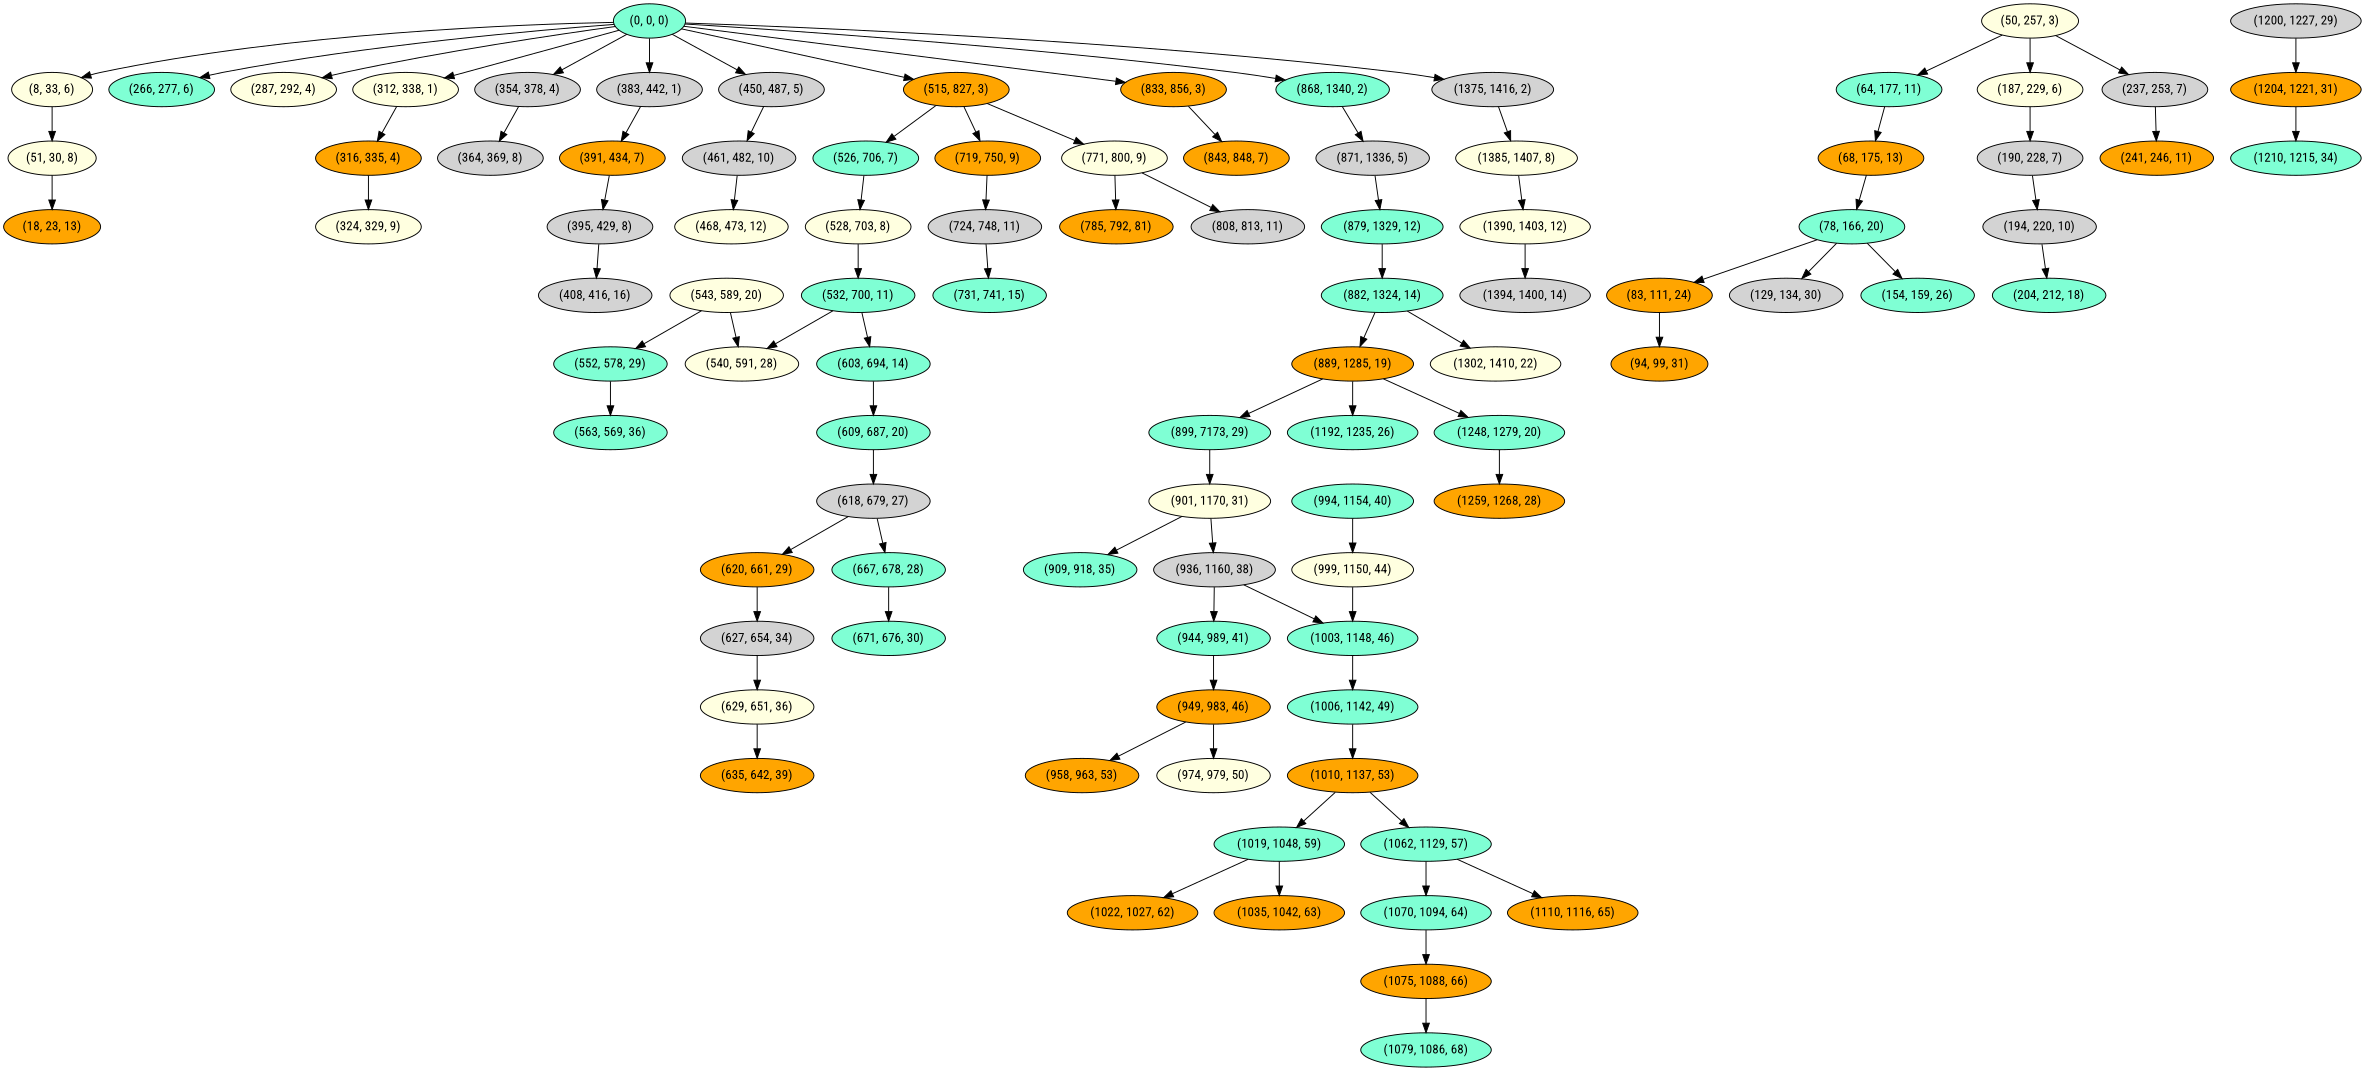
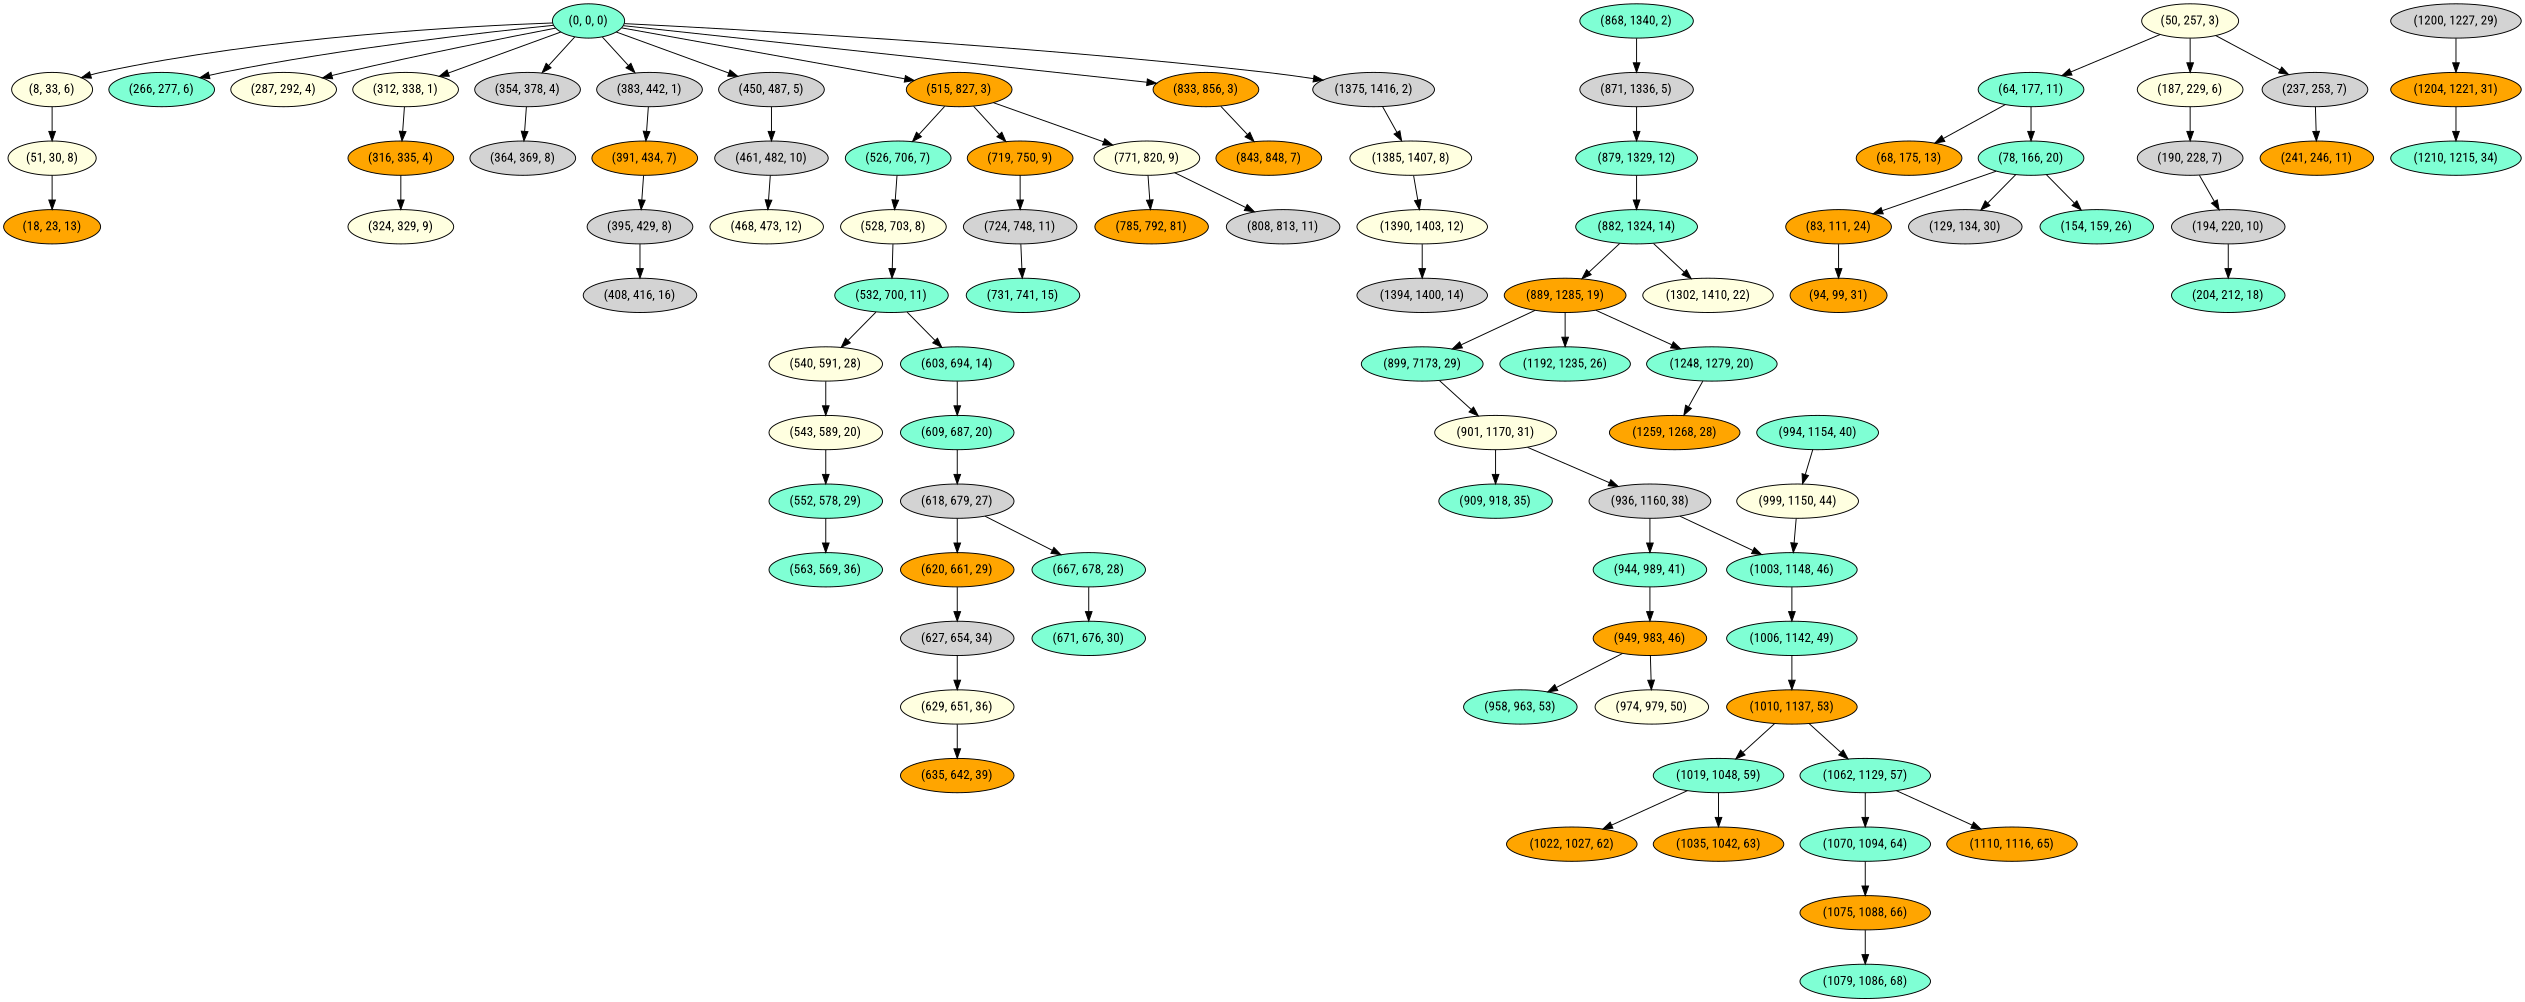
edge "(0, 0, 0)" -> "(868, 1340, 2)": removed
node "(771, 800, 9)": label "(771, 800, 9)" -> "(771, 820, 9)"
edge "(68, 175, 13)" -> "(78, 166, 20)": now "(64, 177, 11)" -> "(78, 166, 20)"
edge "(543, 589, 20)" -> "(540, 591, 28)": reversed
node "(958, 963, 53)": fillcolor orange -> aquamarine
